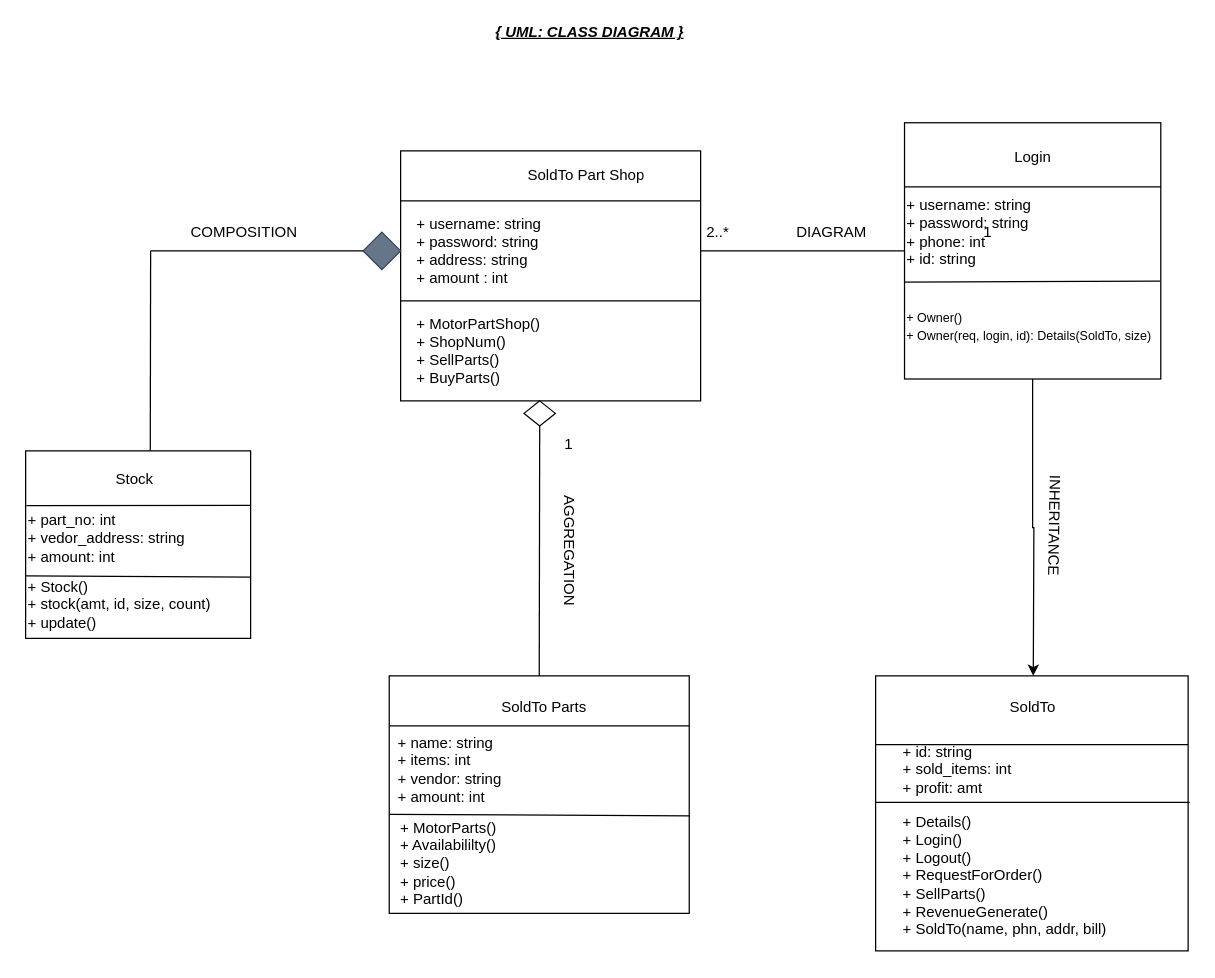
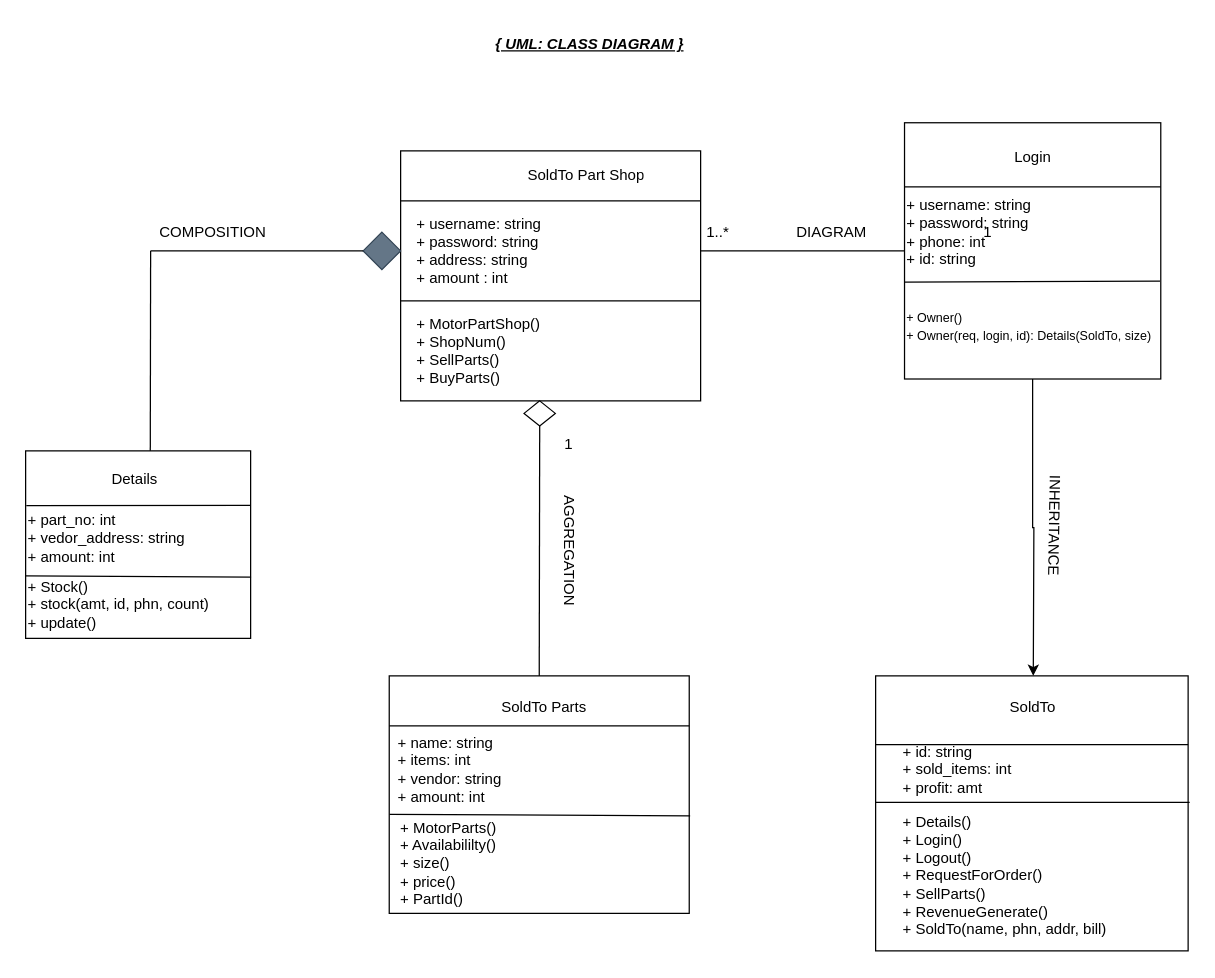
node "{ UML: CLASS DIAGRAM }": moved (590, 32) -> (590, 44)
node "COMPOSITION": moved (244, 232) -> (213, 232)
node "2..*": label "2..*" -> "1..*"
node "Stock": label "Stock" -> "Details"
node "+ Stock() + stock(amt, id, size, count) + update()": label "+ Stock() + stock(amt, id, size, count) + update()" -> "+ Stock() + stock(amt, id, phn, count) + update()"
